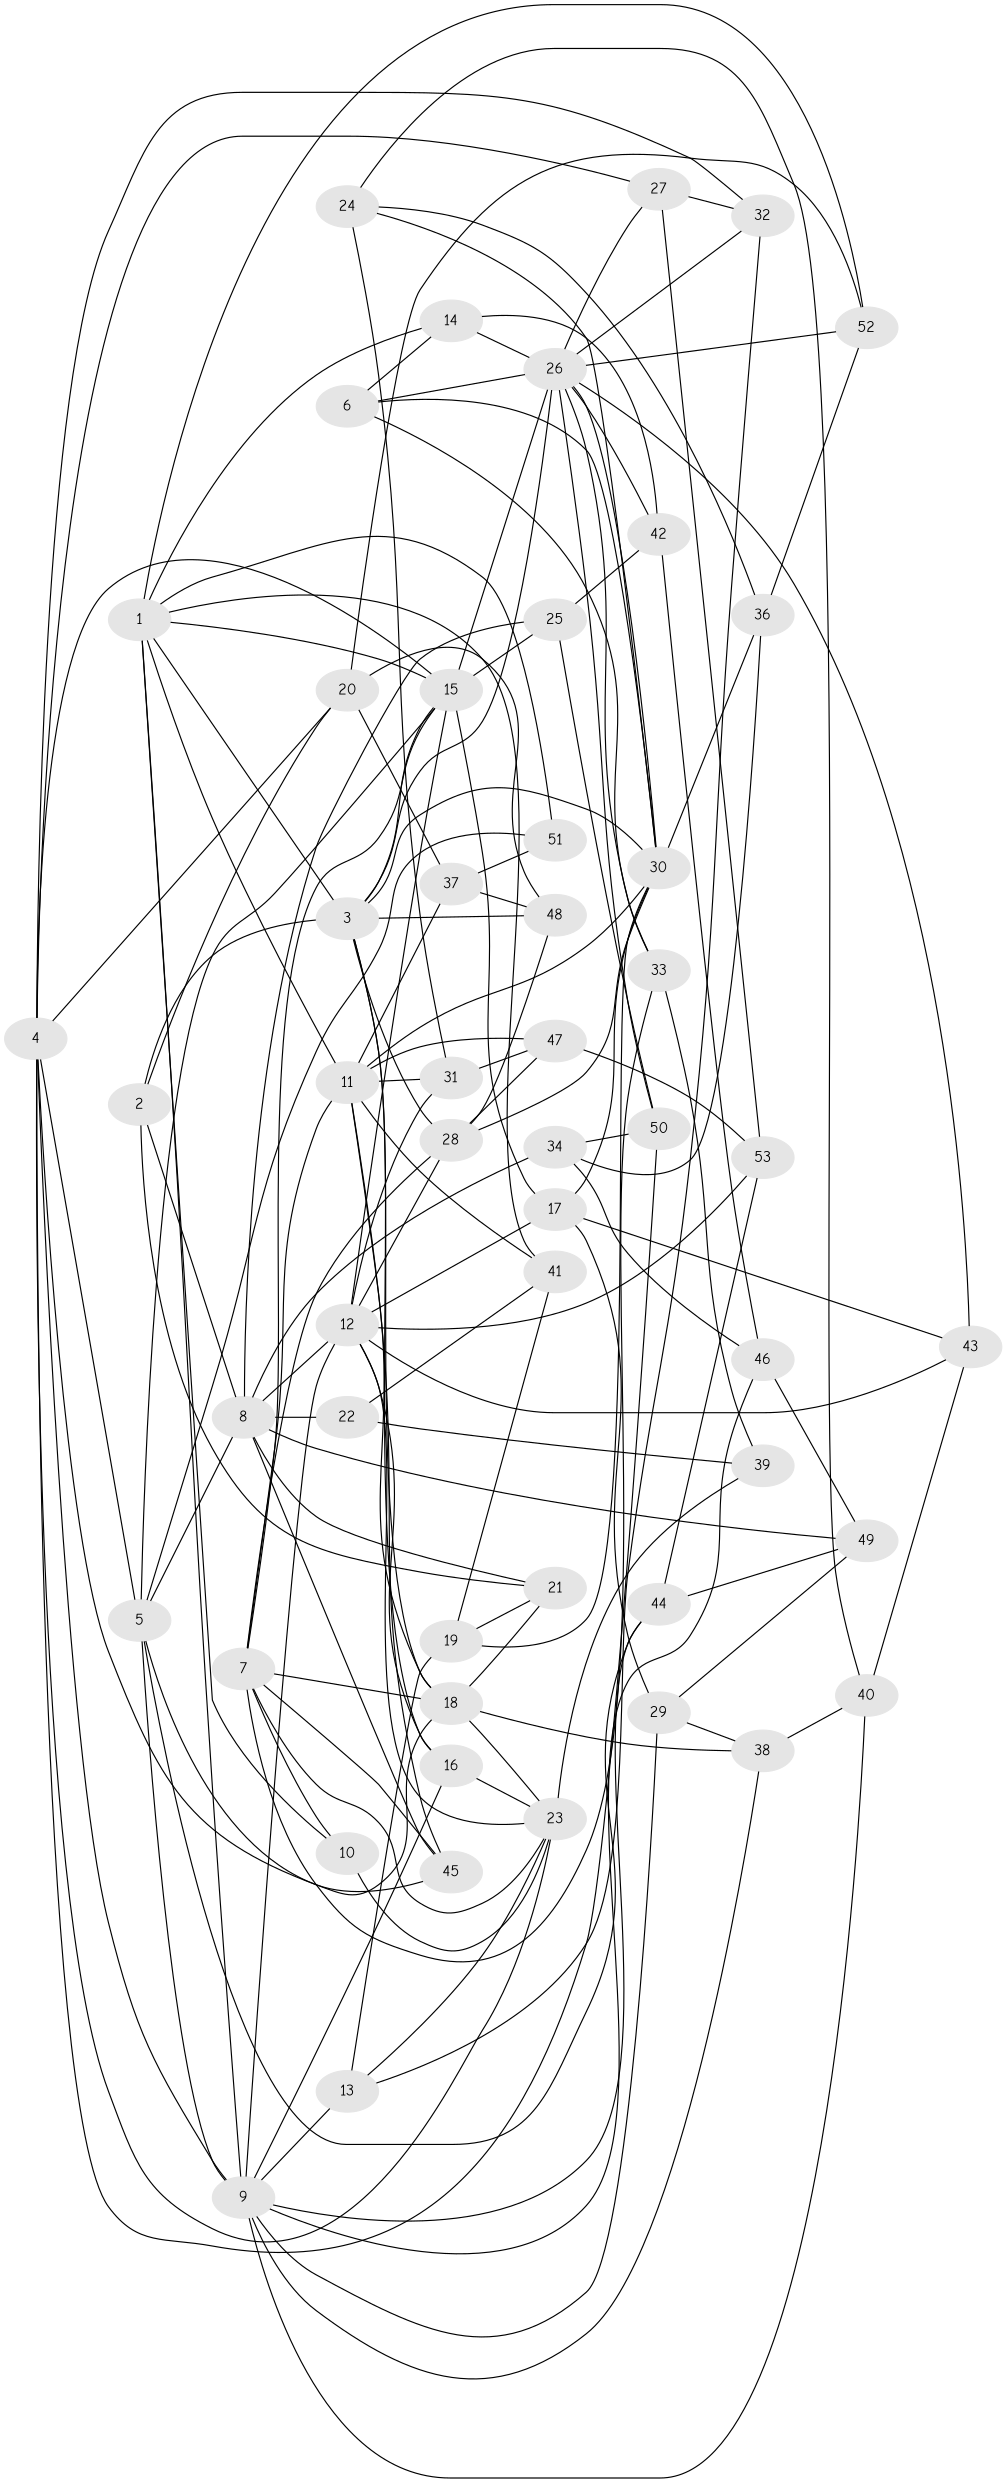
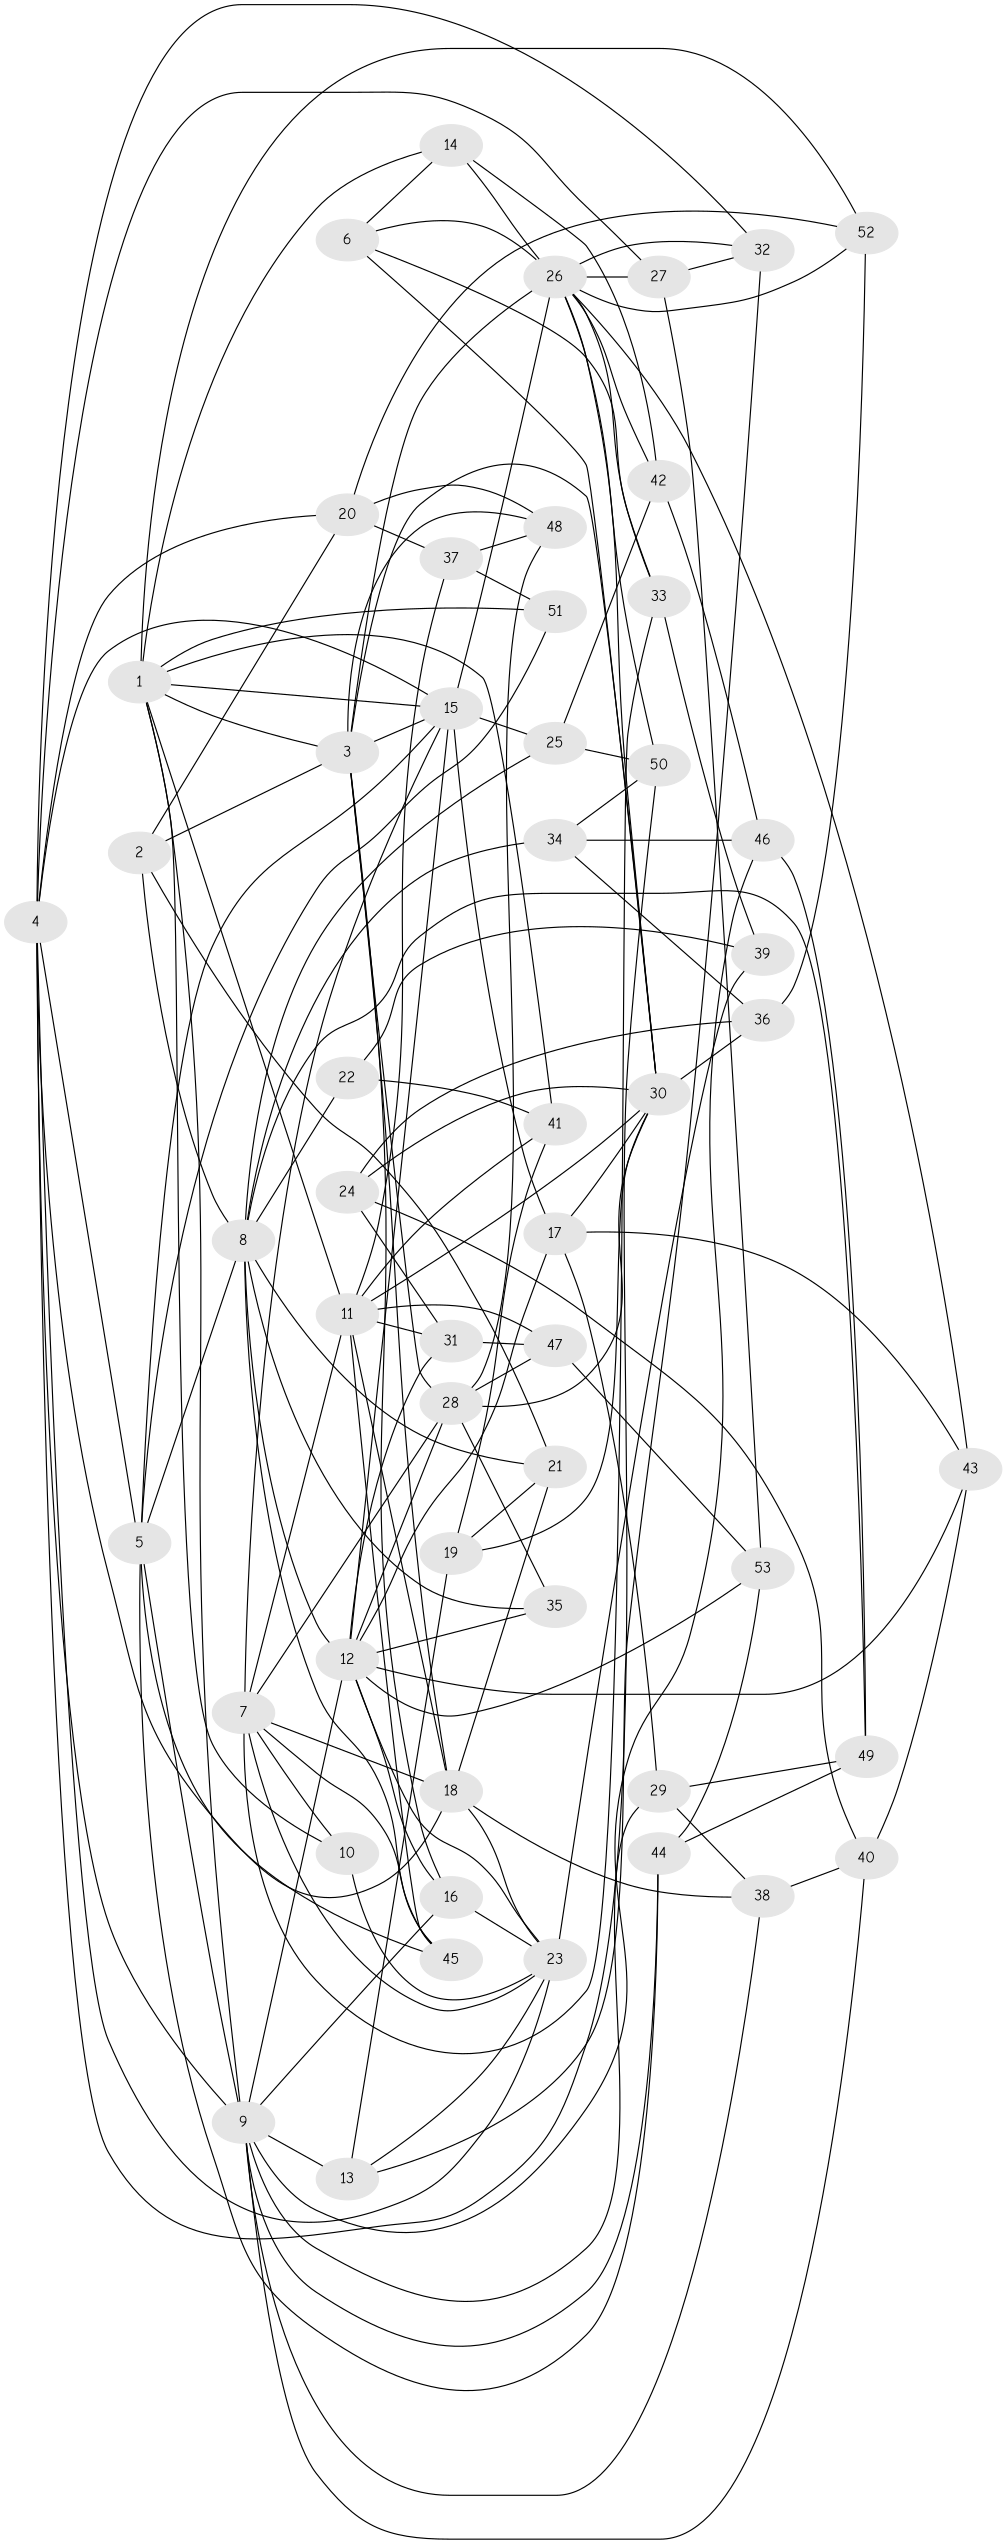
node "35": added
